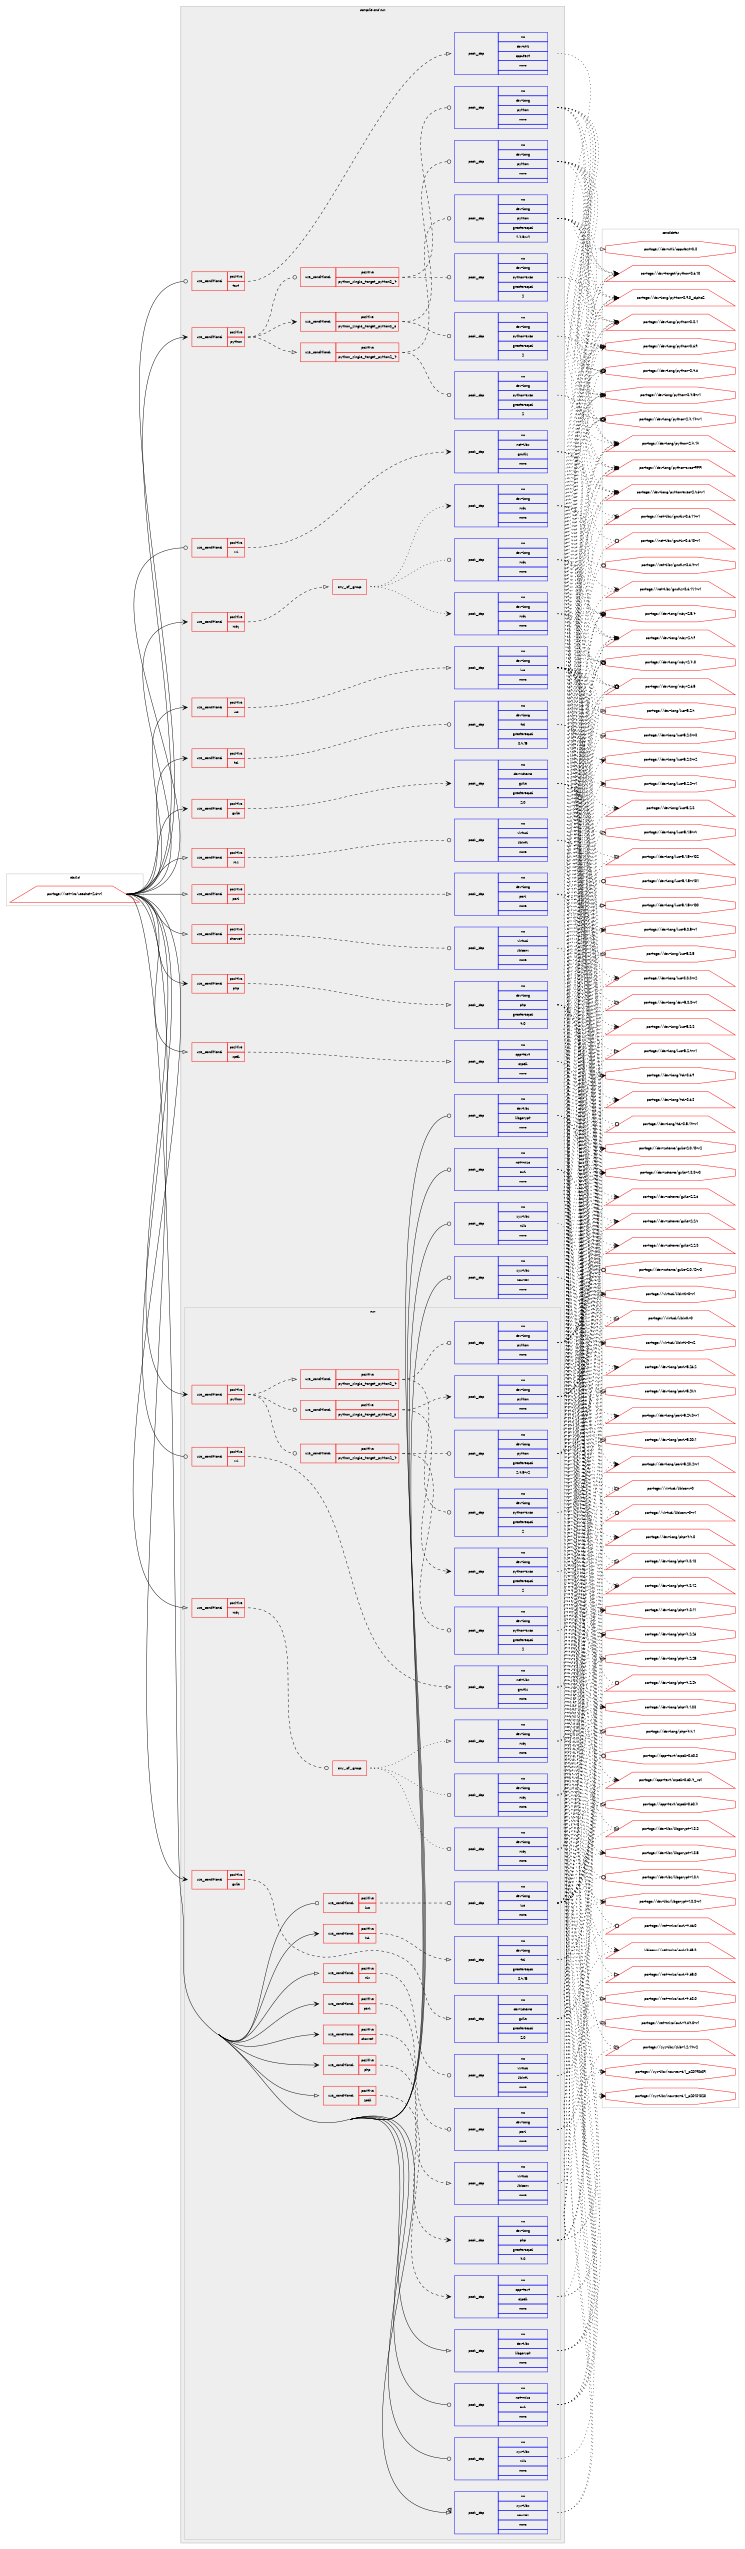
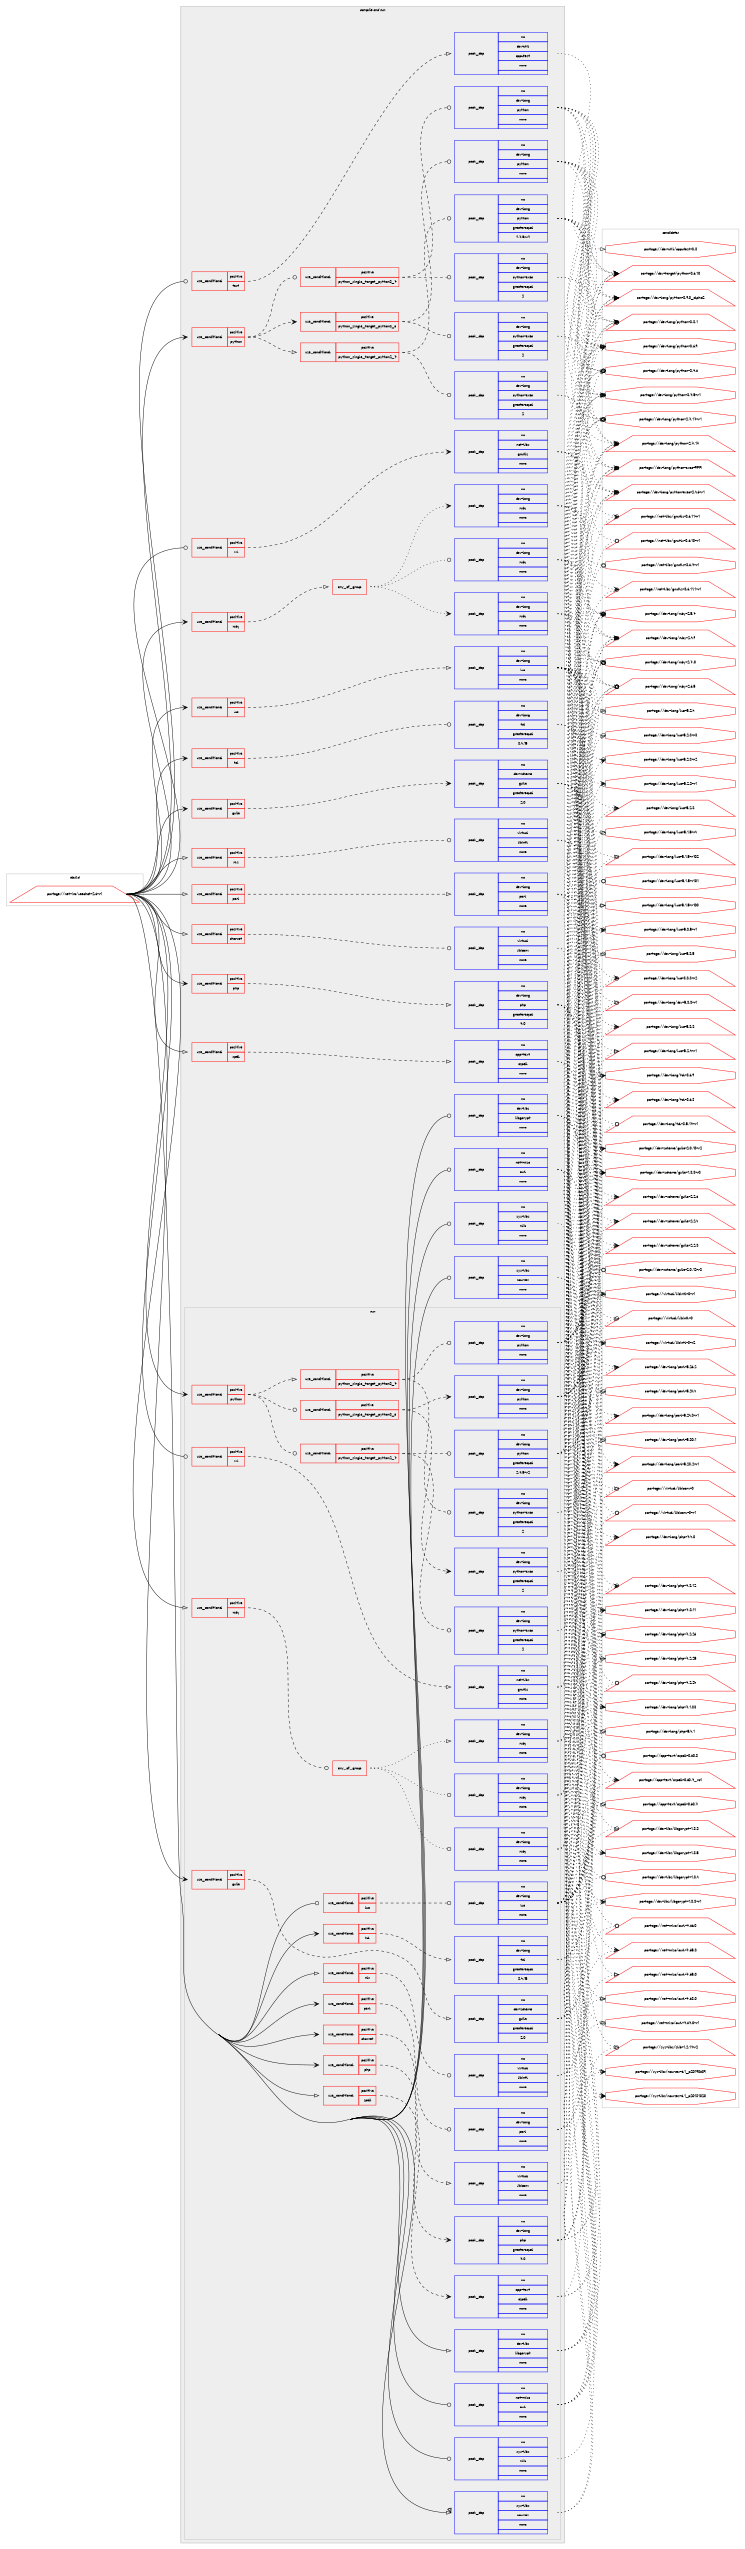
node "portage://dev-lang/php-7.3.13": removed
node "portage://dev-lang/php-7.4.1": label "portage://dev-lang/php-7.4.1" -> "portage://dev-lang/php-5.4.1"
node "libiconv://net-misc/curl-7.65.3": label "libiconv://net-misc/curl-7.65.3" -> "portage://net-misc/curl-7.65.3"
